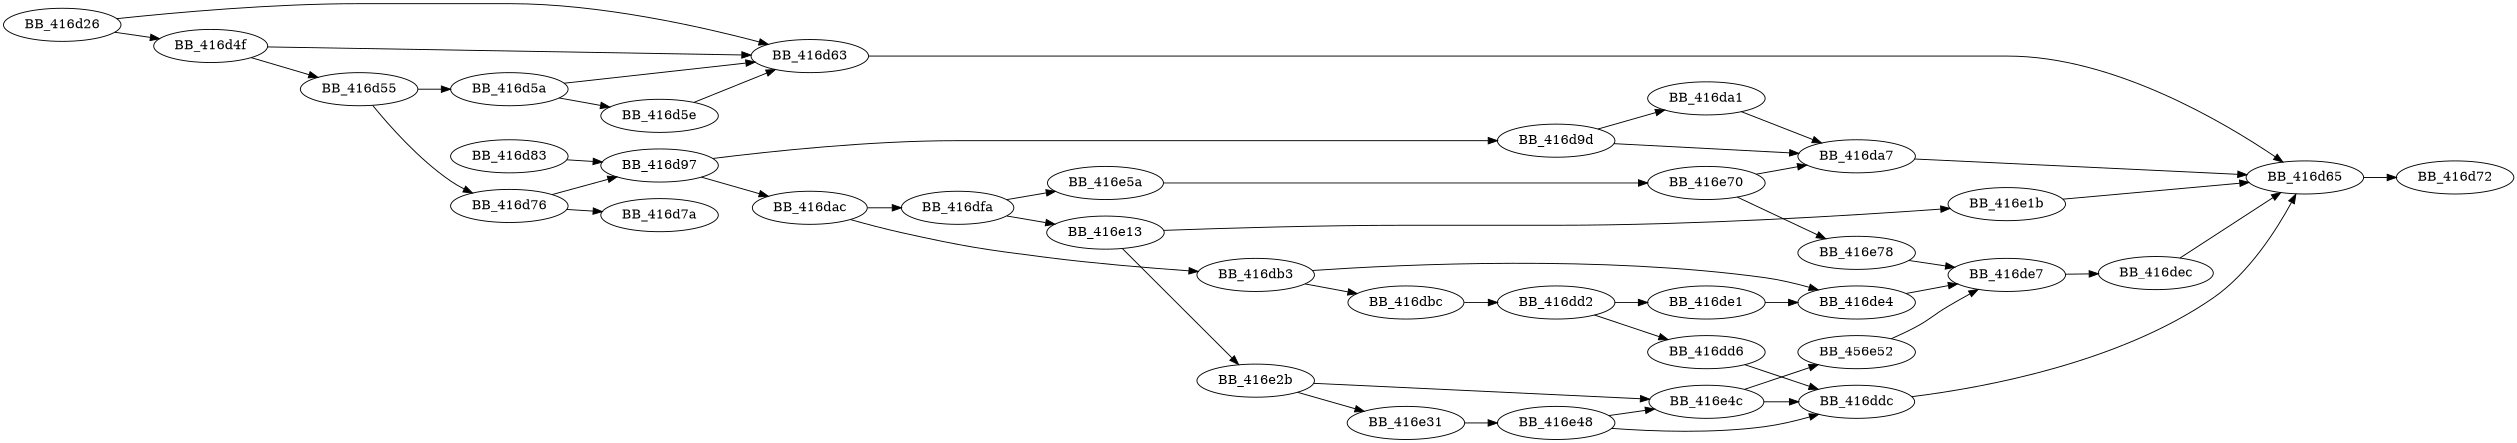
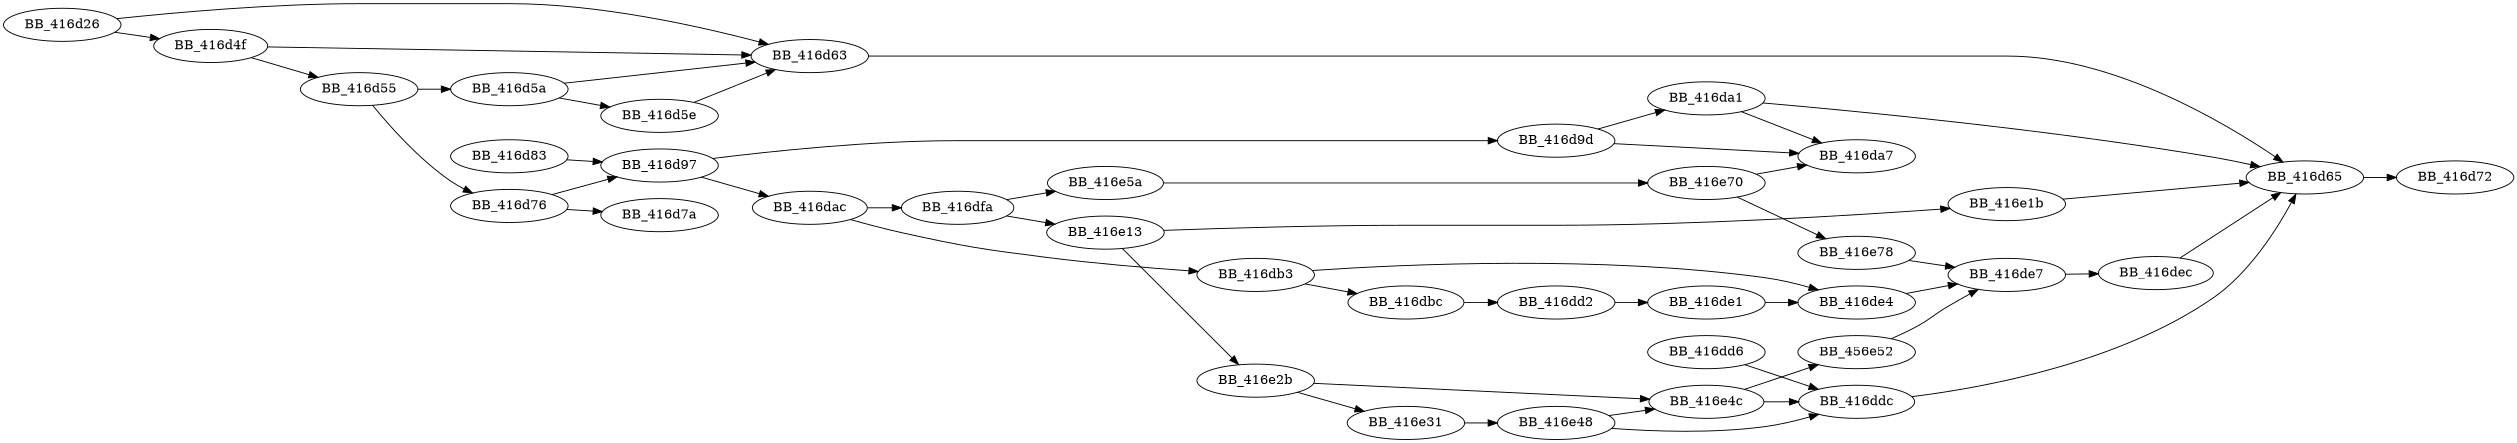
edge "BB_416da7" -> "BB_416d65": now "BB_416da1" -> "BB_416d65"
edge "BB_416dd2" -> "BB_416dd6": removed
